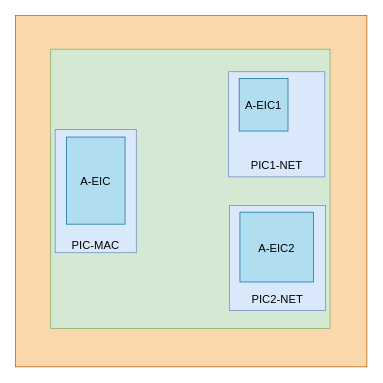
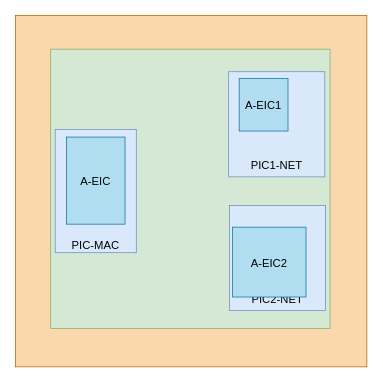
node "A-EIC2": moved (276, 247) -> (269, 262)
